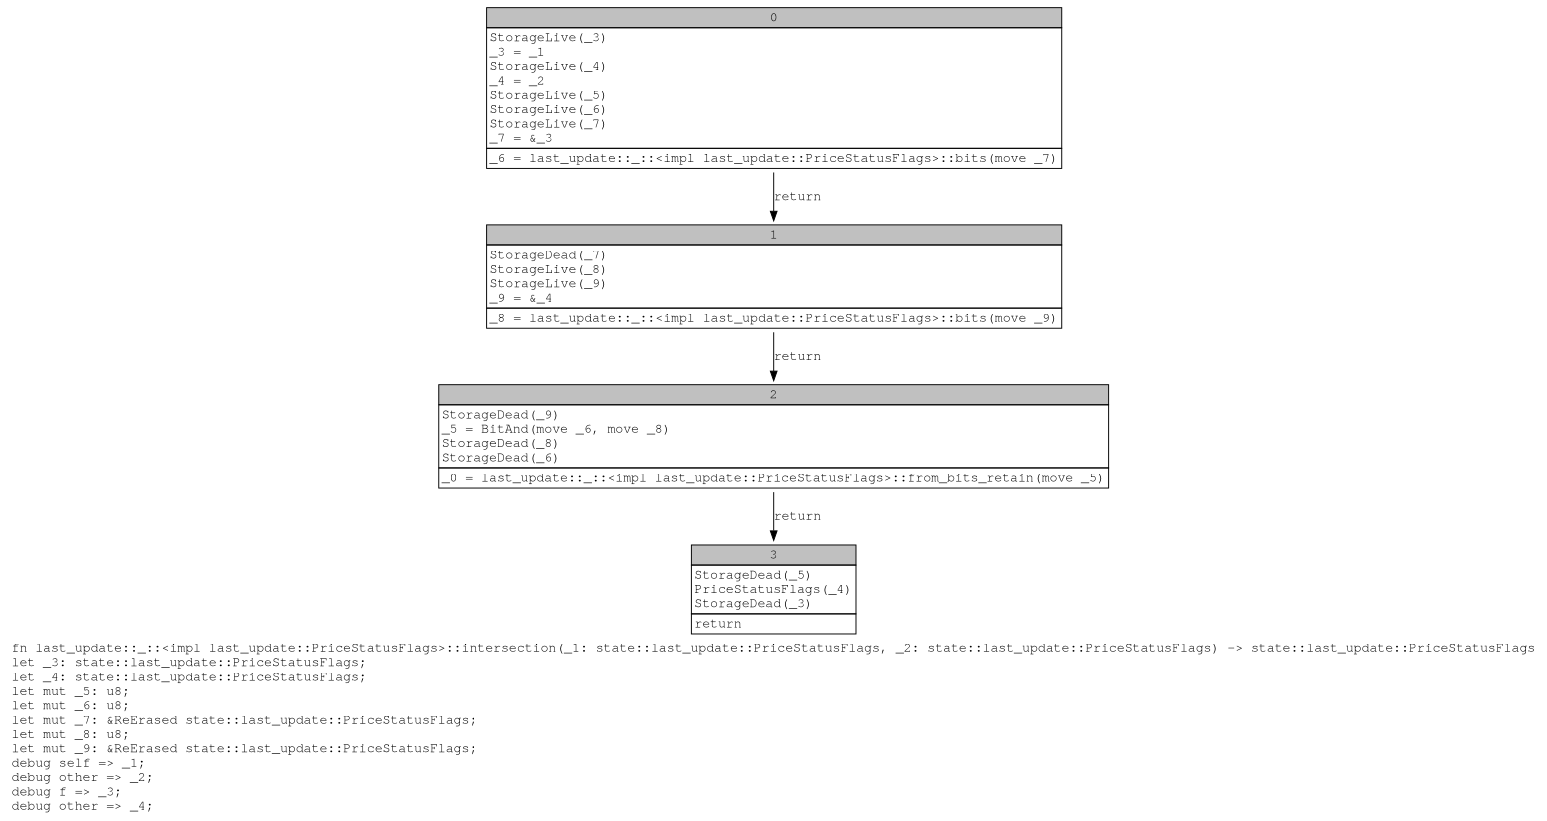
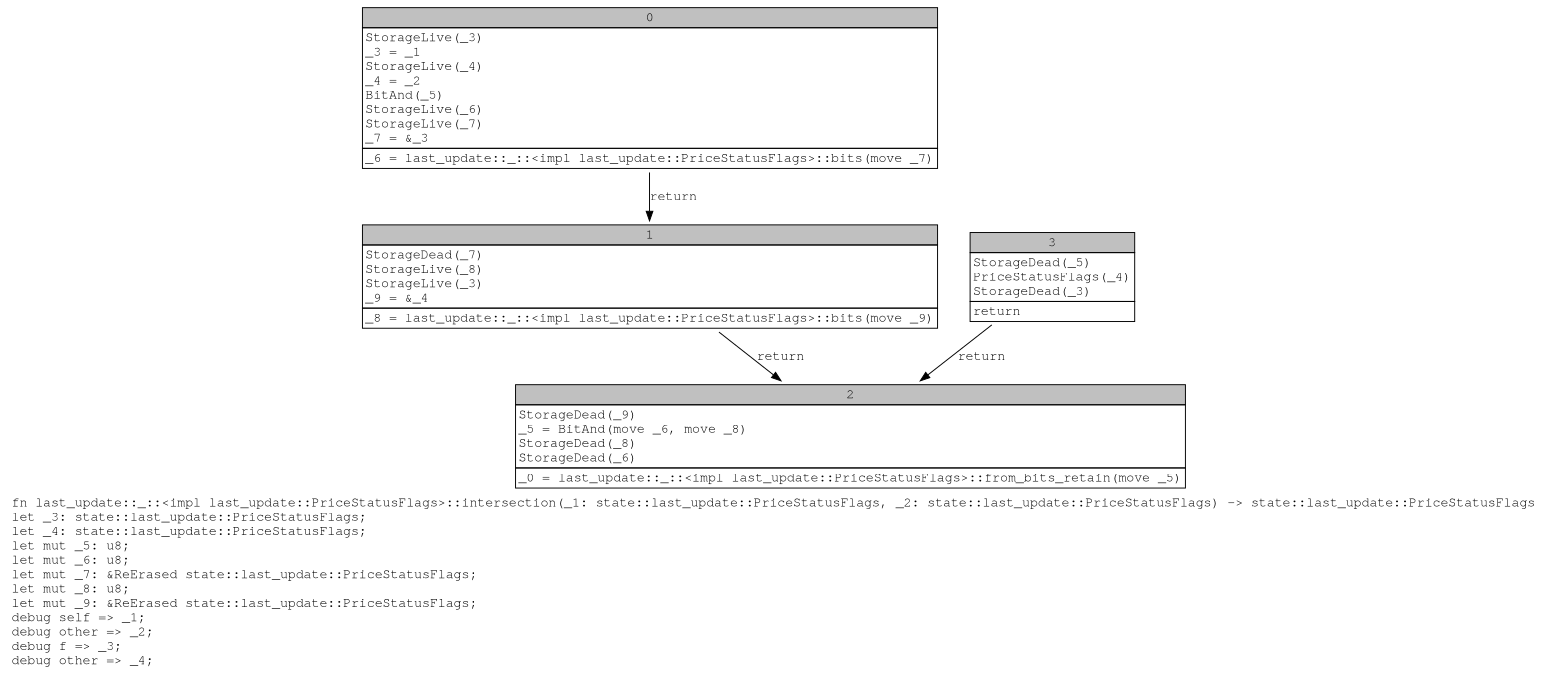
node "0": text "StorageLive(_5)" -> "BitAnd(_5)"
node "1": text "StorageLive(_9)" -> "StorageLive(_3)"
edge "2" -> "3": reversed
